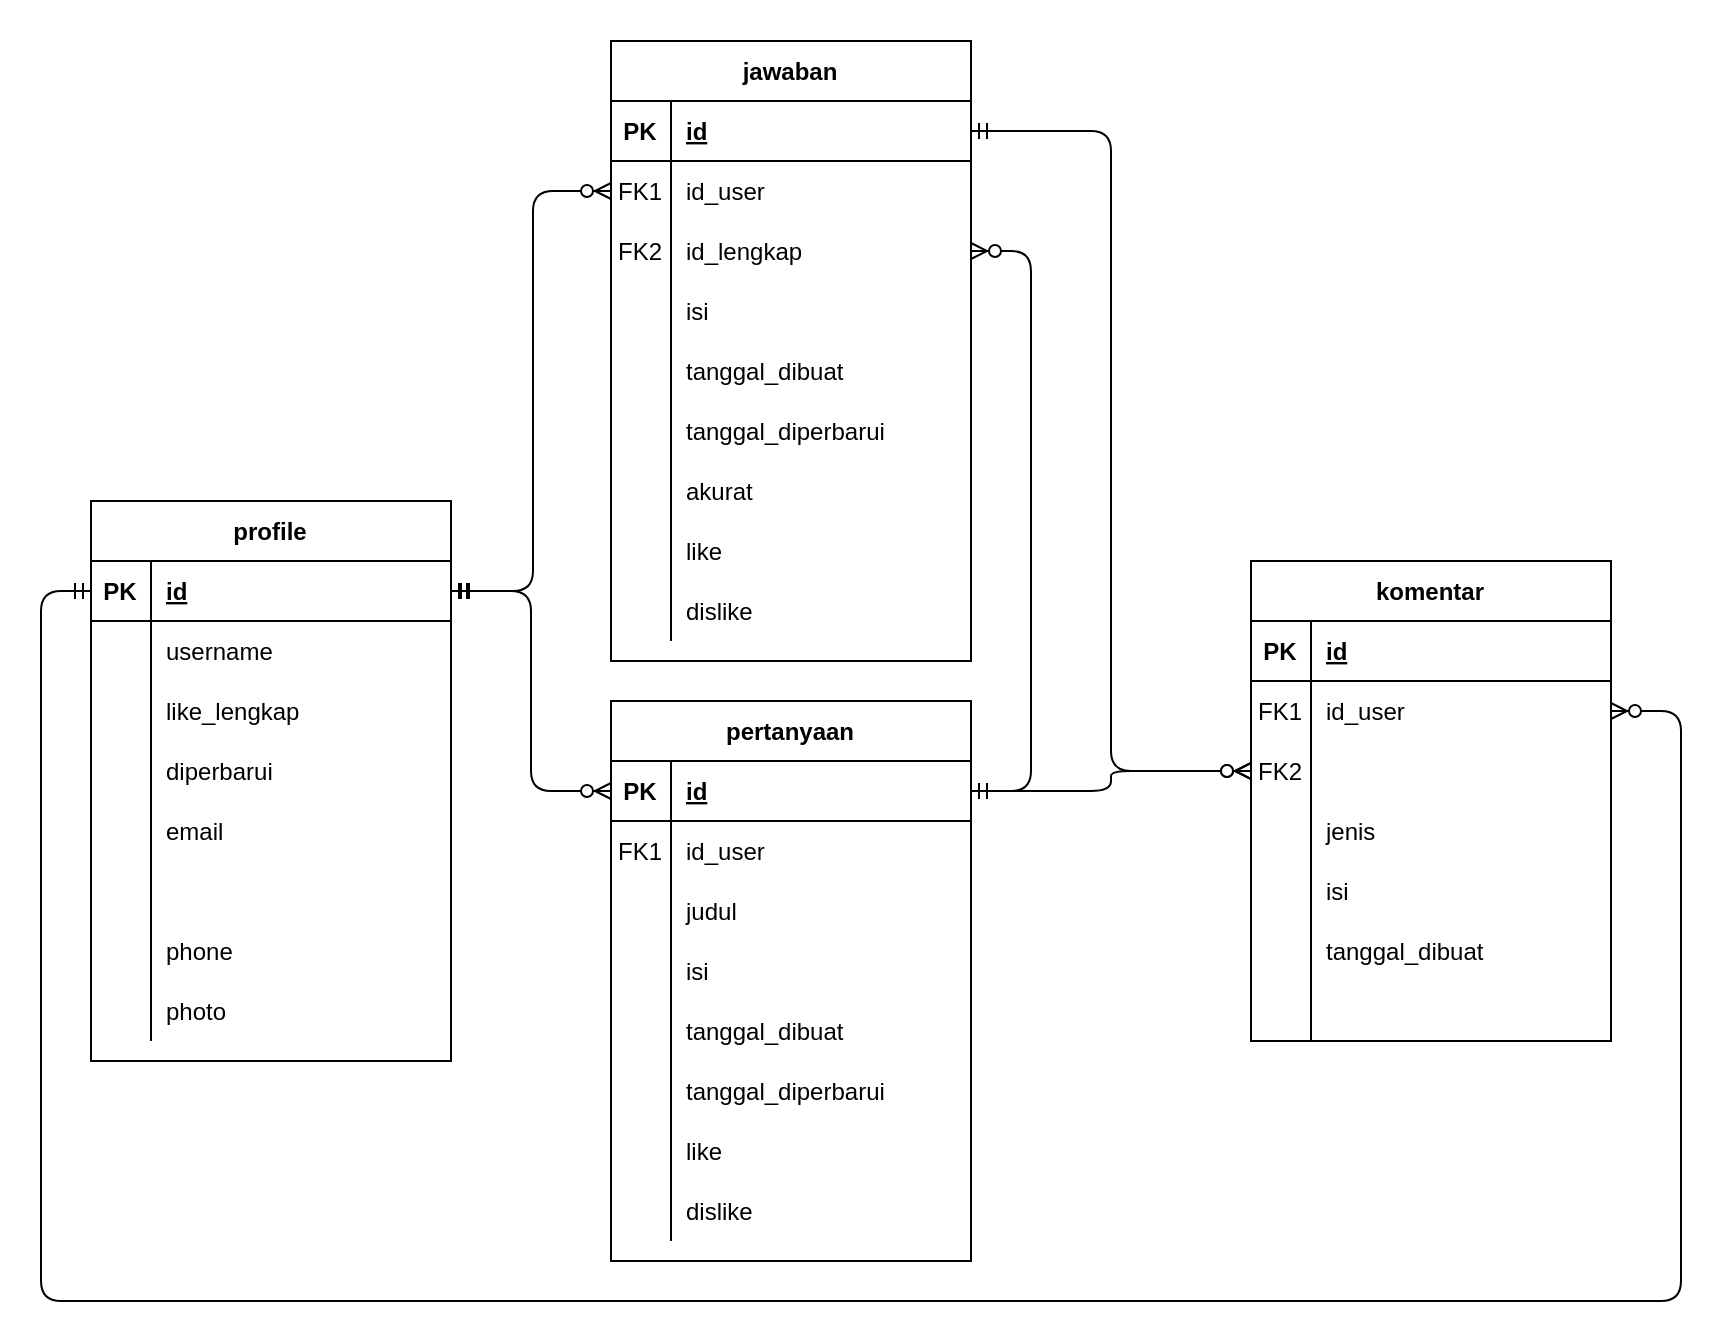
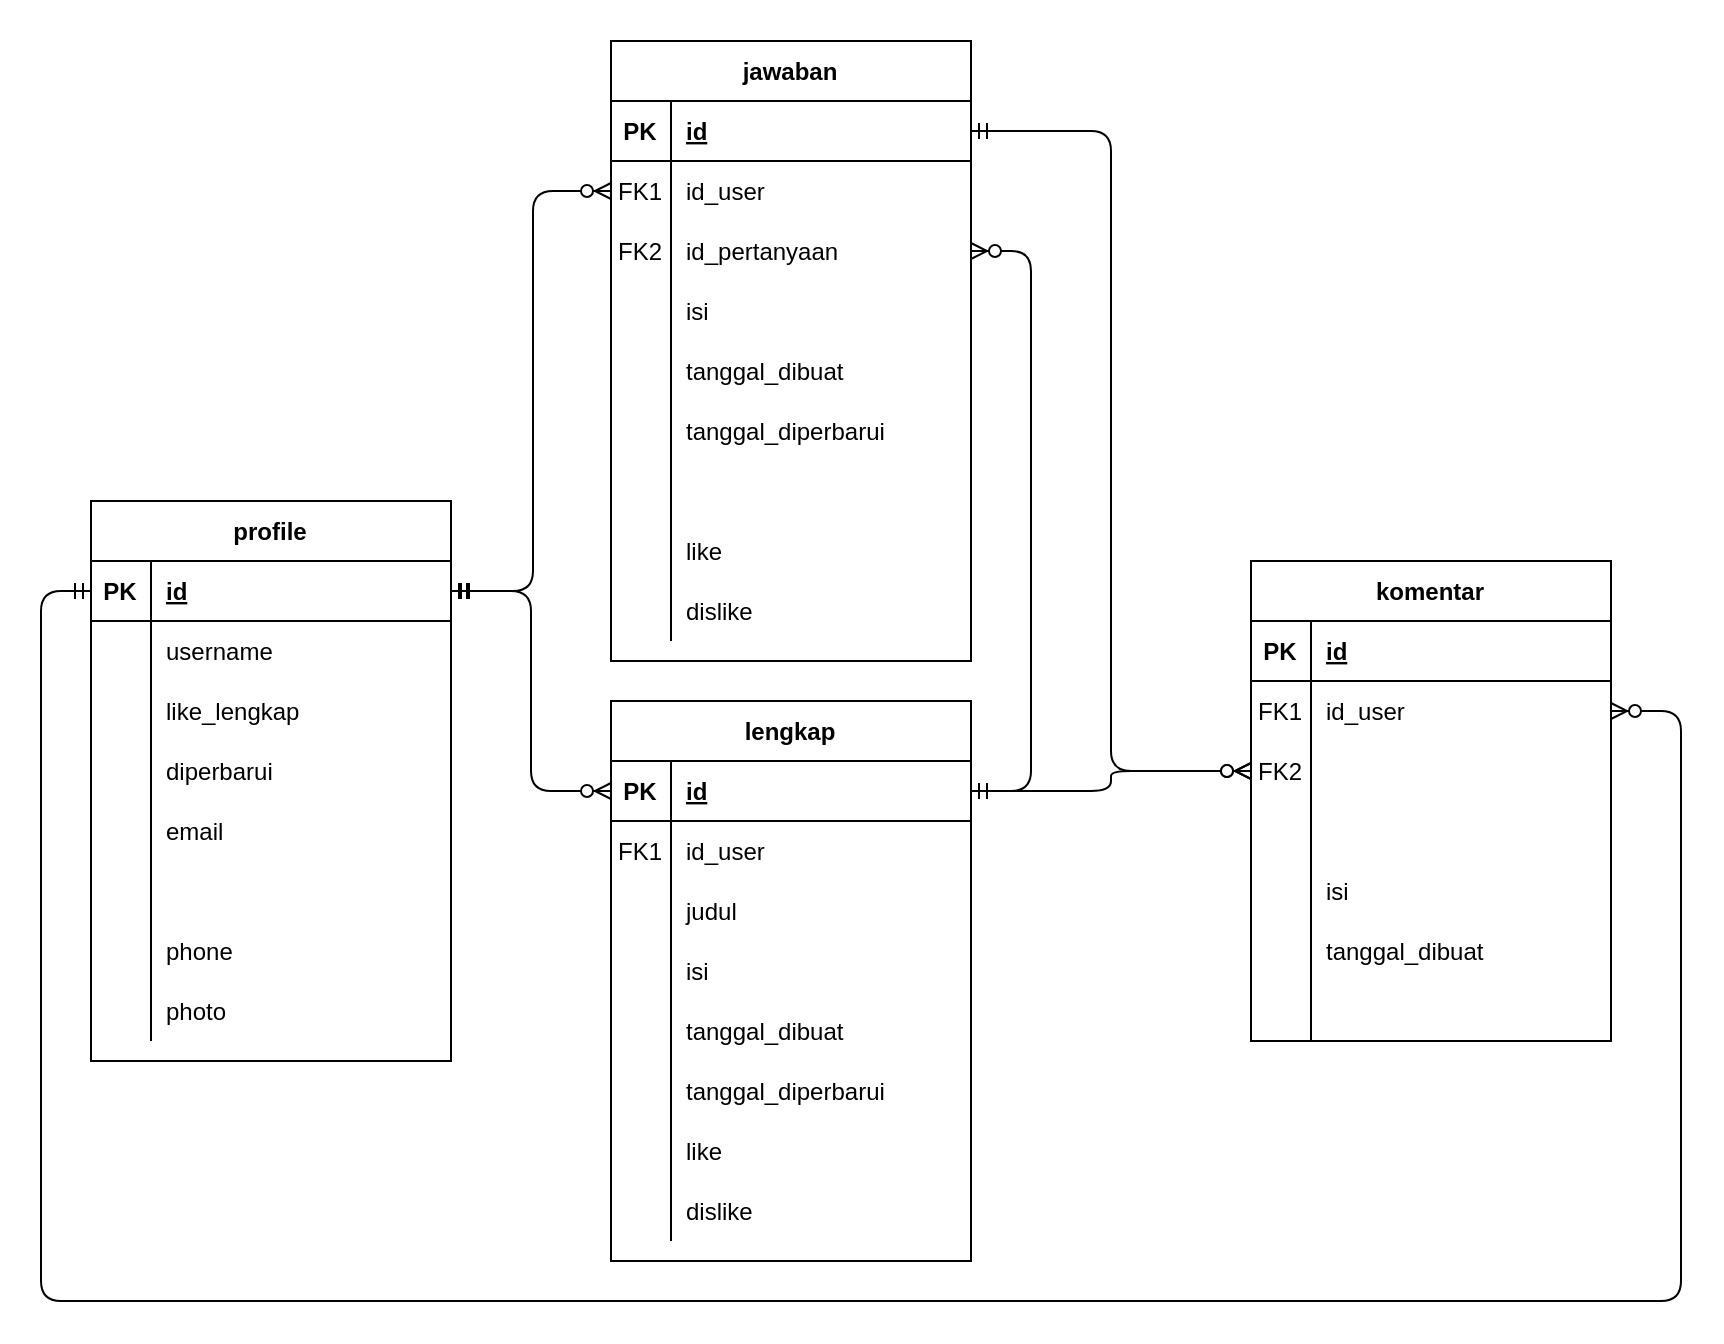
node "id_lengkap": label "id_lengkap" -> "id_pertanyaan"
node "akurat": removed
node "pertanyaan": label "pertanyaan" -> "lengkap"
node "jenis": removed
